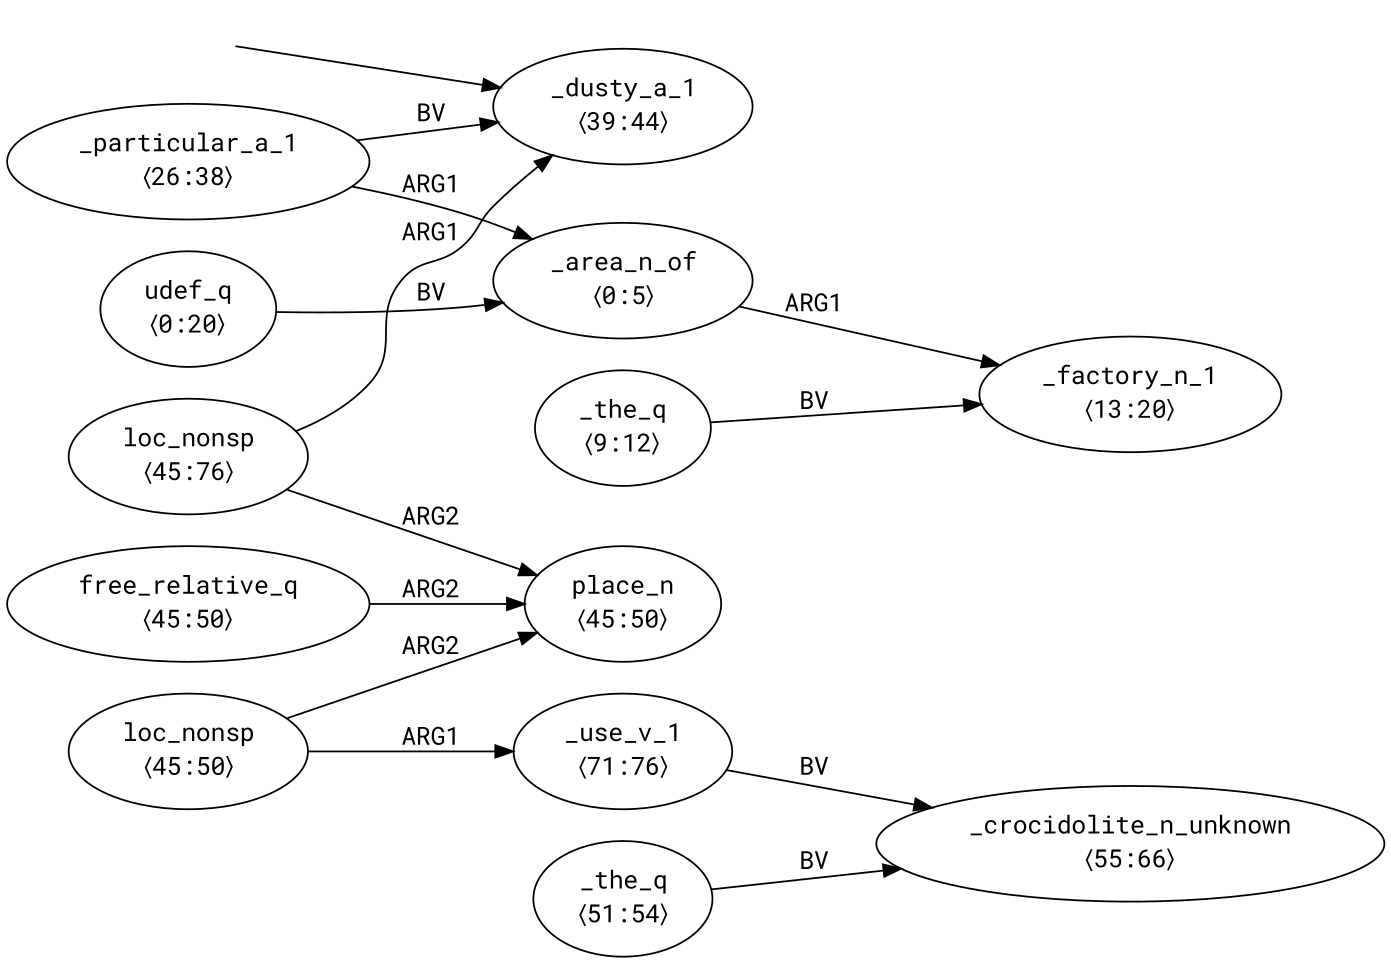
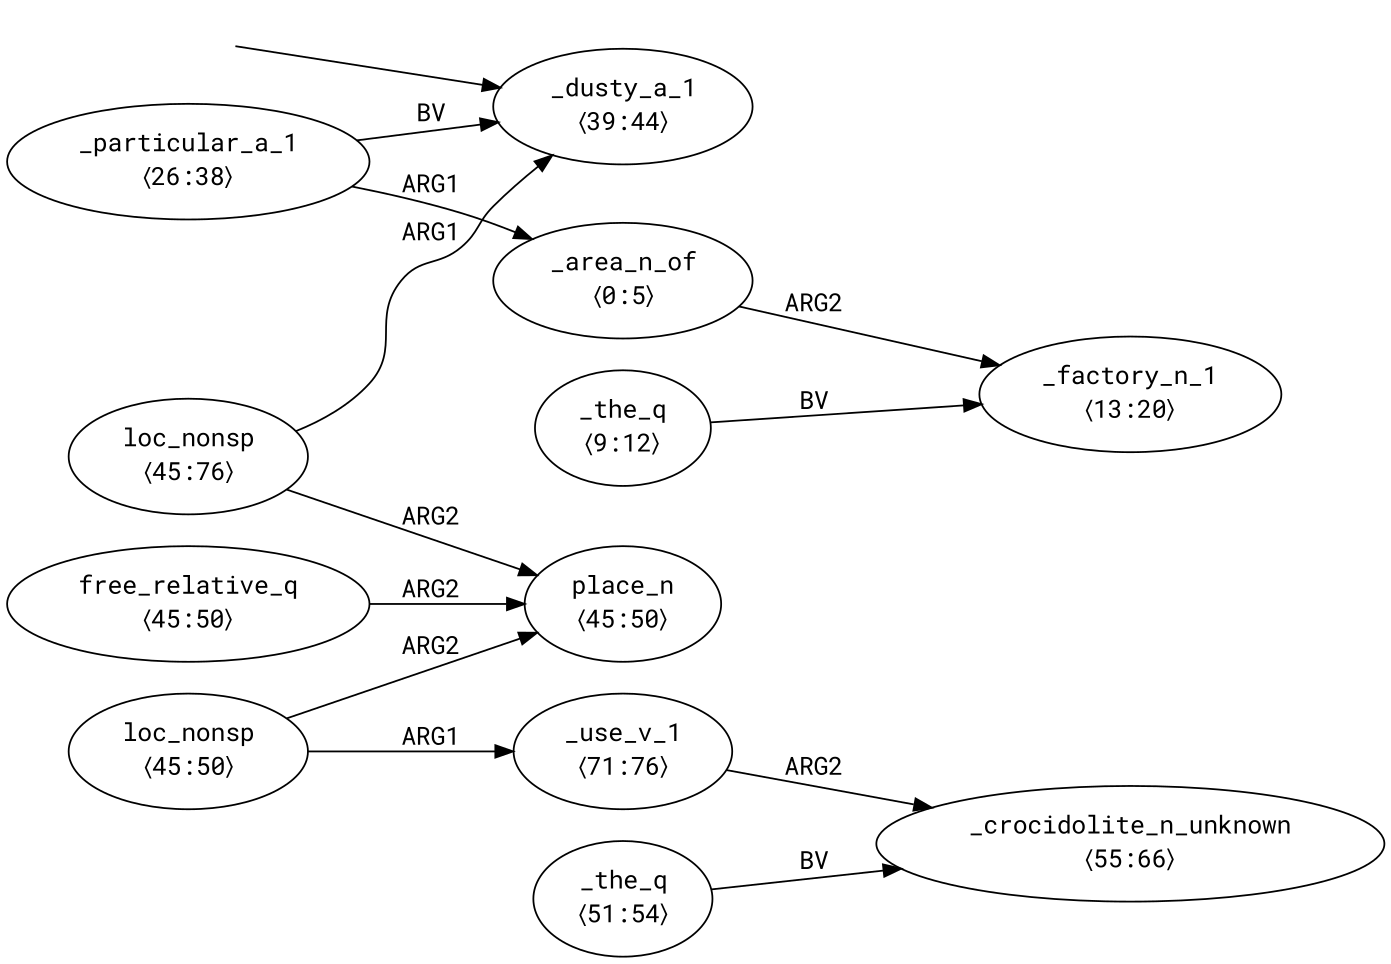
edge "_area_n_of" -> "_factory_n_1": label "ARG1" -> "ARG2"
node "udef_q": removed
edge "_use_v_1" -> "_crocidolite_n_unknown": label "BV" -> "ARG2"
